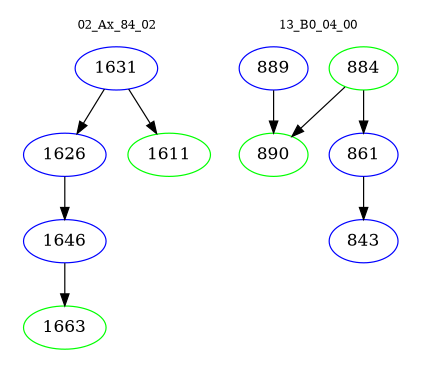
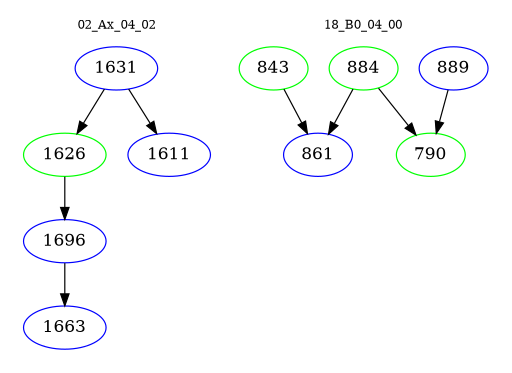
cluster "02_Ax_84_02": label "02_Ax_84_02" -> "02_Ax_04_02"
cluster "13_B0_04_00": label "13_B0_04_00" -> "18_B0_04_00"
node "1626": color blue -> green
node "1611": color green -> blue
node "890": label "890" -> "790"
edge "861" -> "843": reversed
node "1646": label "1646" -> "1696"
node "843": color blue -> green
node "1663": color green -> blue
